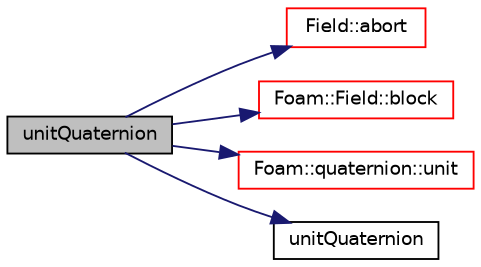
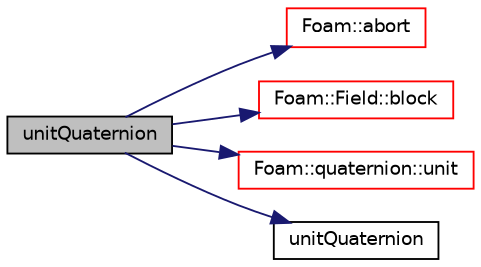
node "Field::abort": label "Field::abort" -> "Foam::abort"
